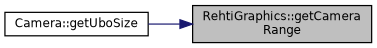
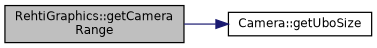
edge "Camera::getUboSize" -> "RehtiGraphics::getCamera Range": reversed
